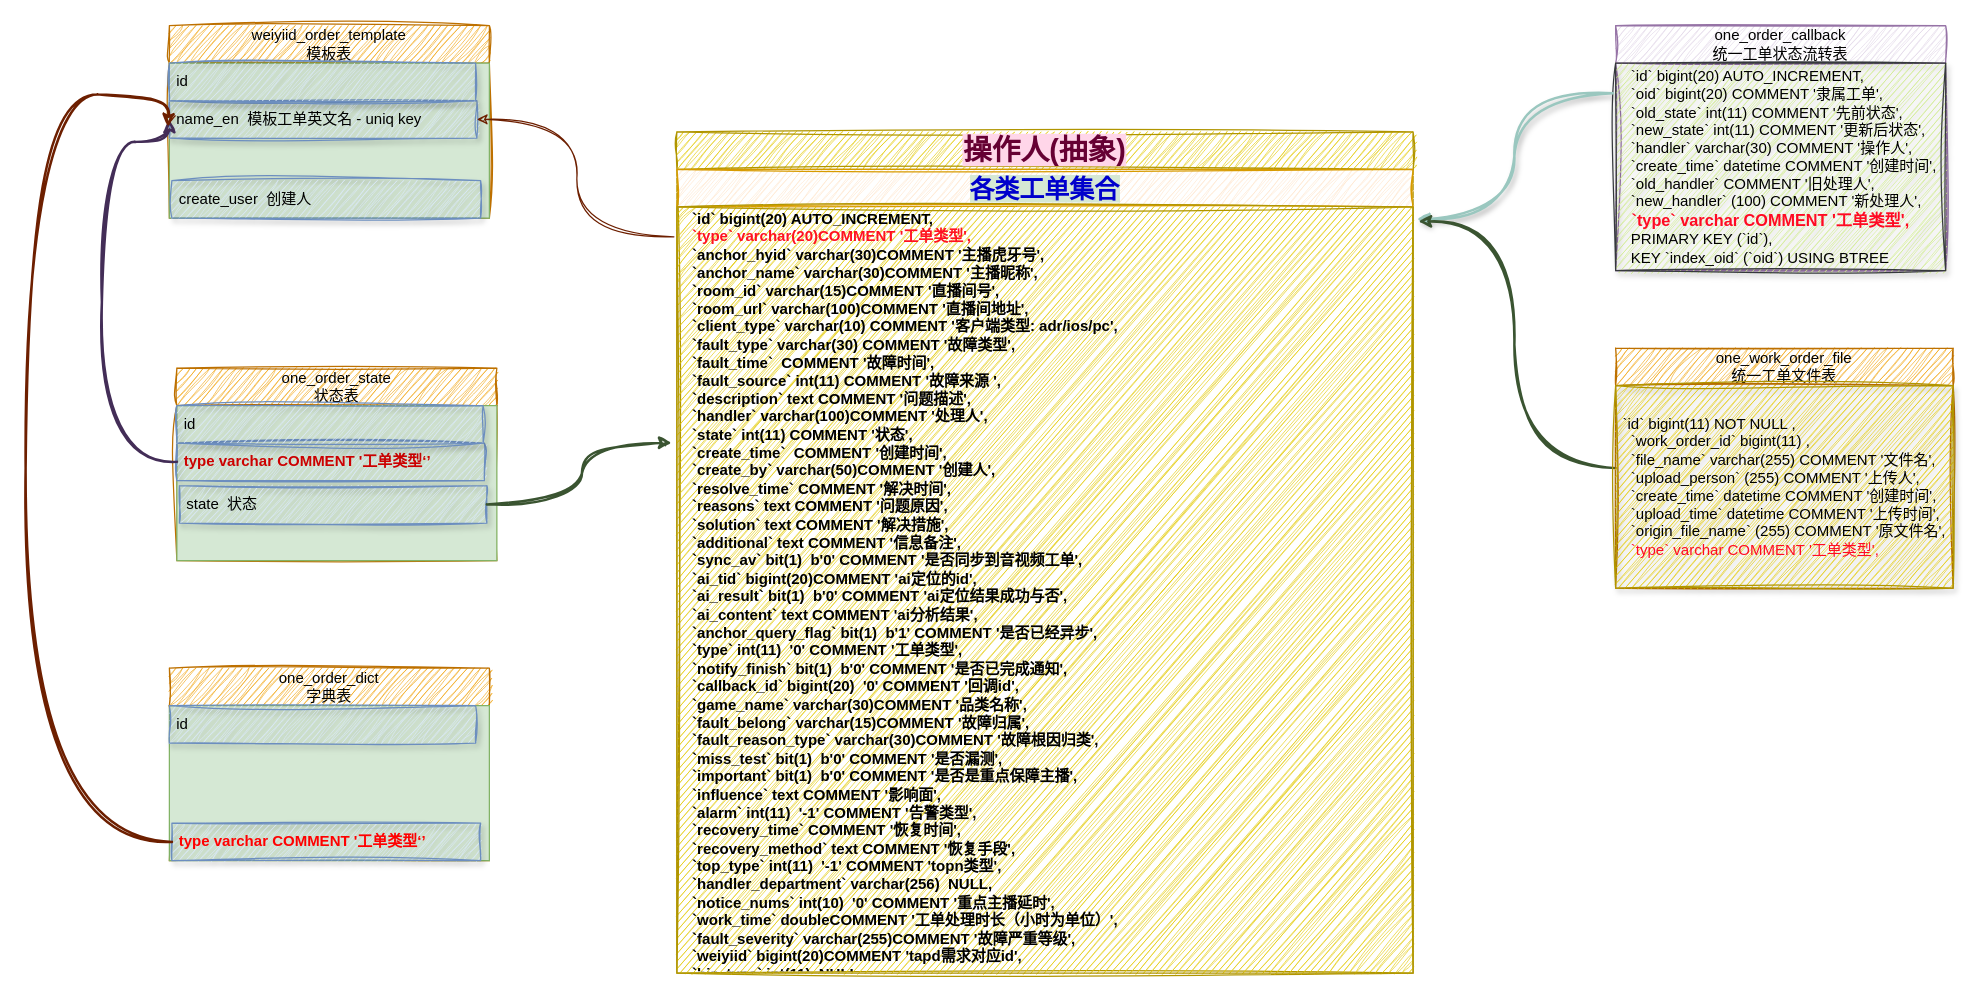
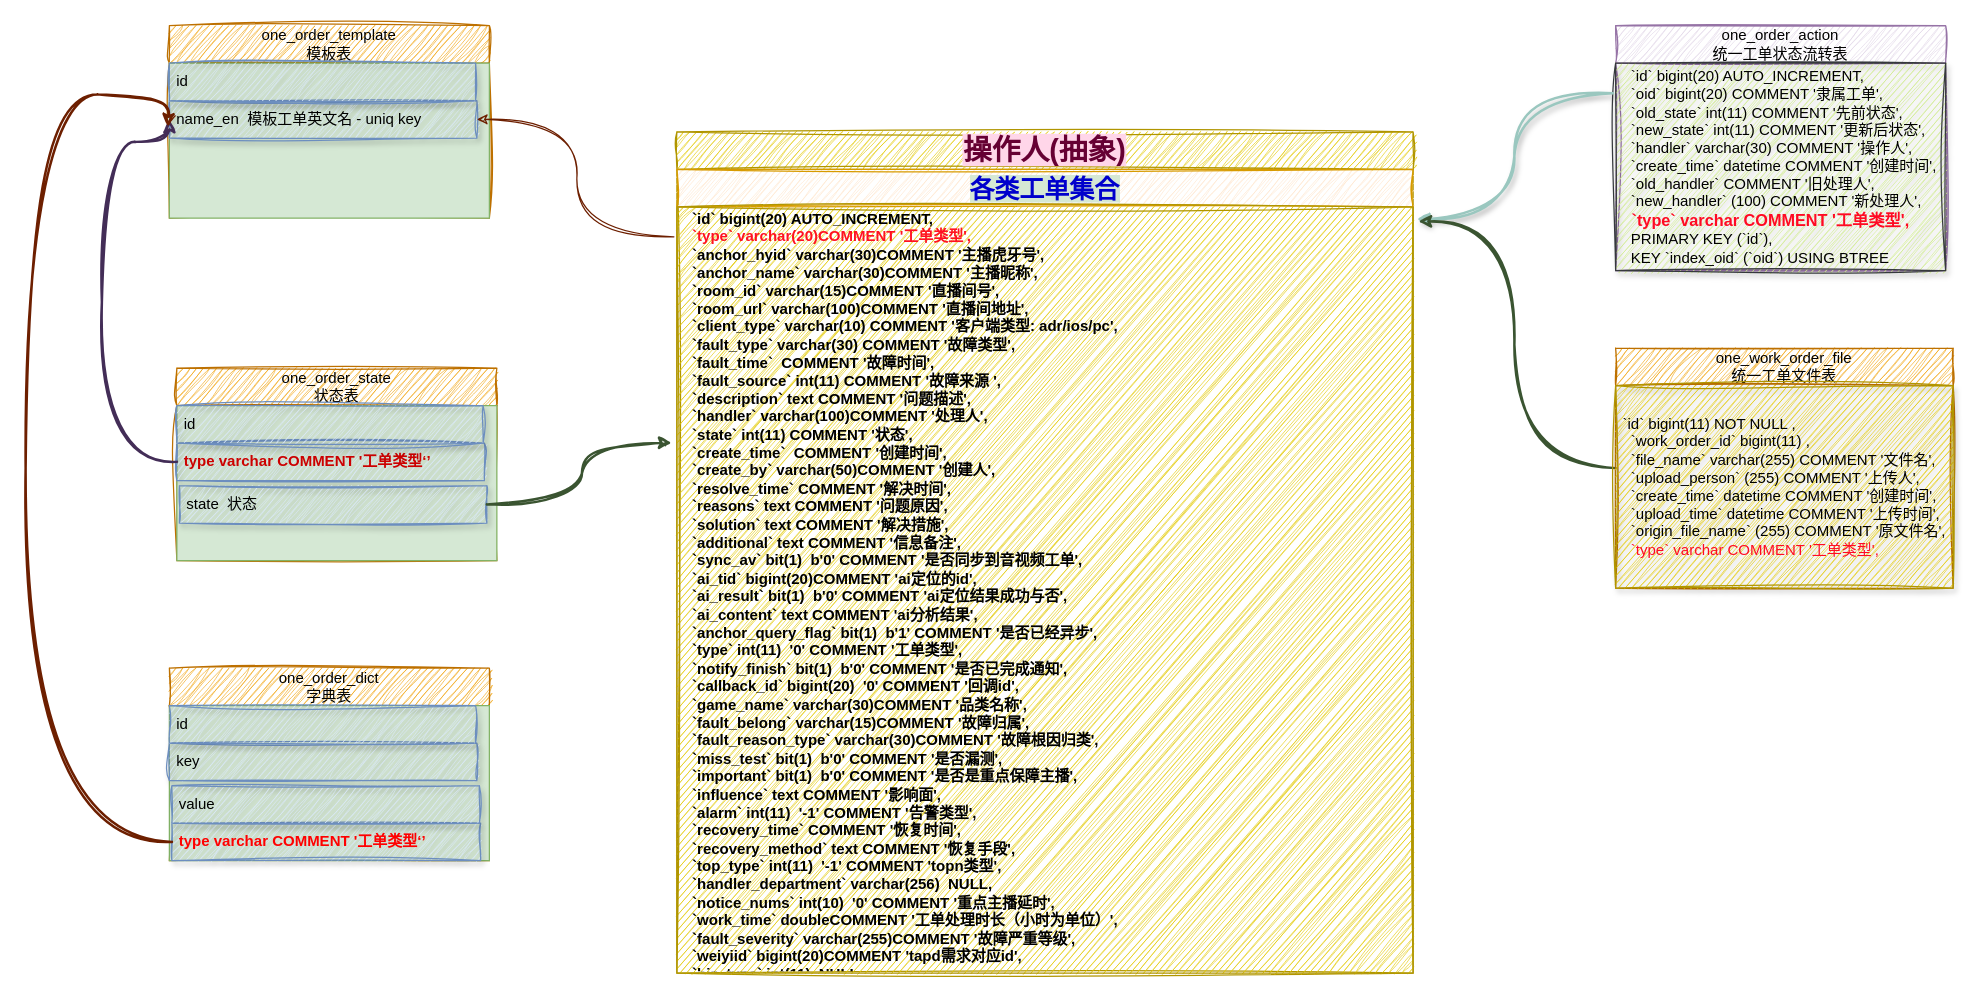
node "weiyiid_order_template 模板表": label "weiyiid_order_template 模板表" -> "one_order_template 模板表"
node "one_order_callback 统一工单状态流转表": label "one_order_callback 统一工单状态流转表" -> "one_order_action 统一工单状态流转表"
node "create_user 创建人": removed
node "key": added
node "value": added
